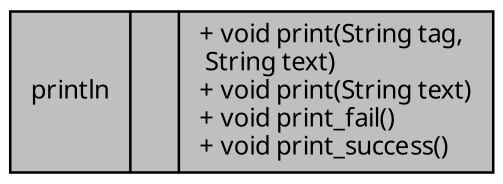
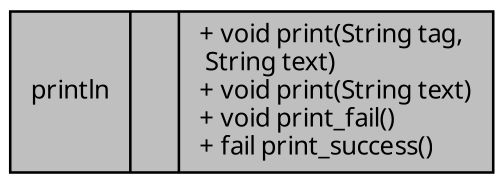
node "println": text "+ void print_success()" -> "+ fail print_success()"
